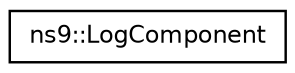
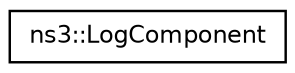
node "ns9::LogComponent": label "ns9::LogComponent" -> "ns3::LogComponent"
